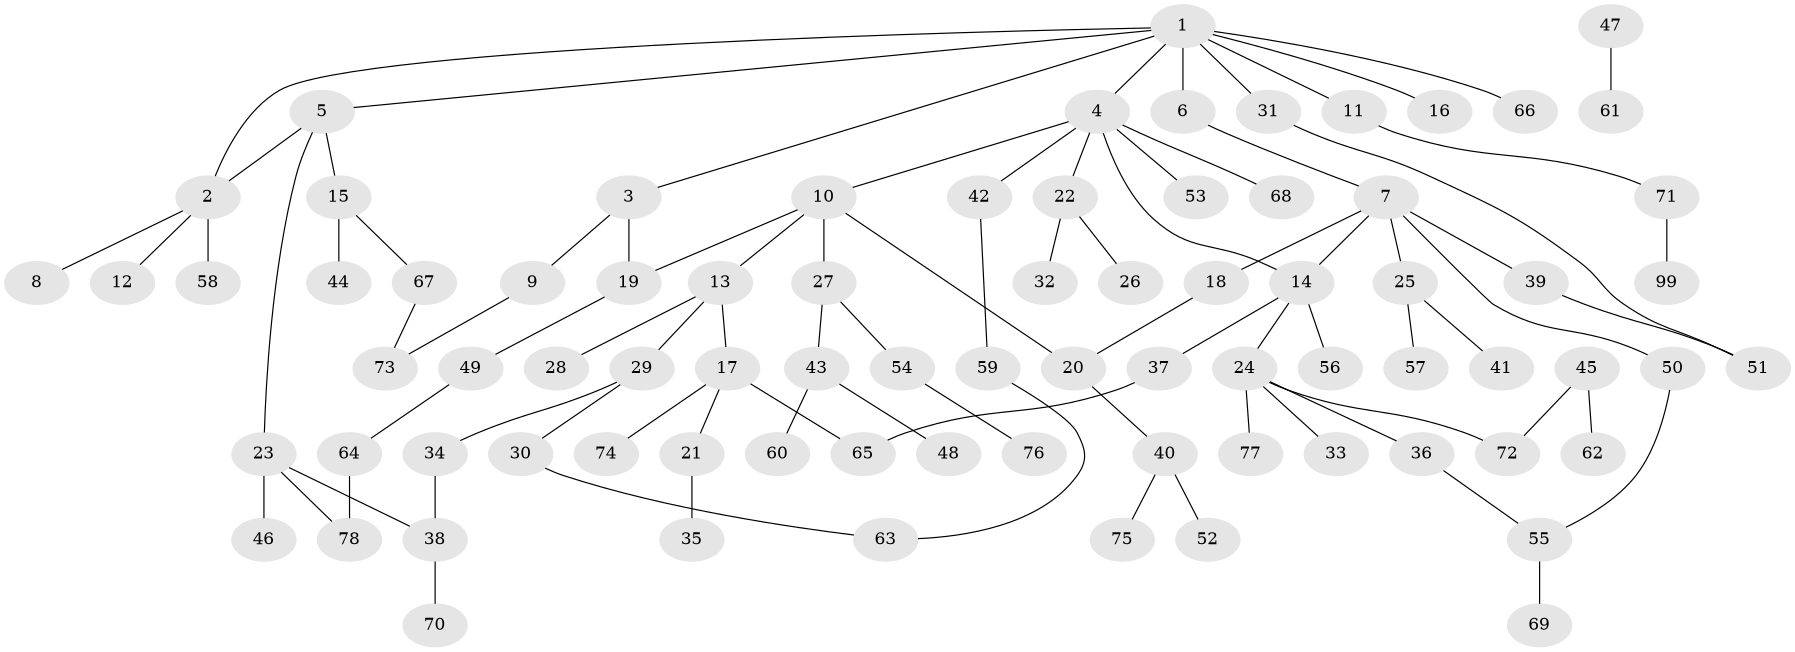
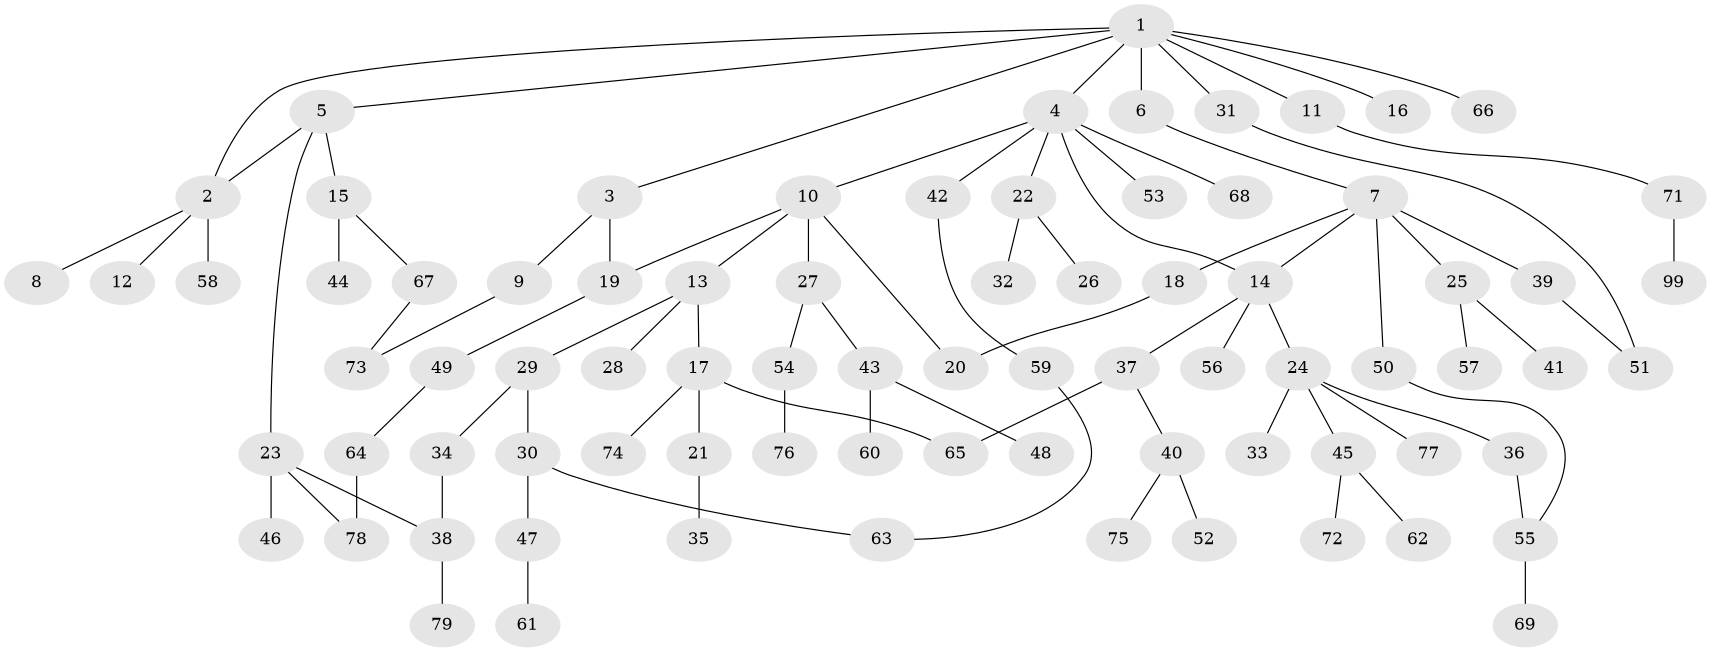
edge "24" -- "72": now "24" -- "45"
edge "20" -- "40": now "37" -- "40"
edge "30" -- "47": added
node "70": label "70" -> "79"
